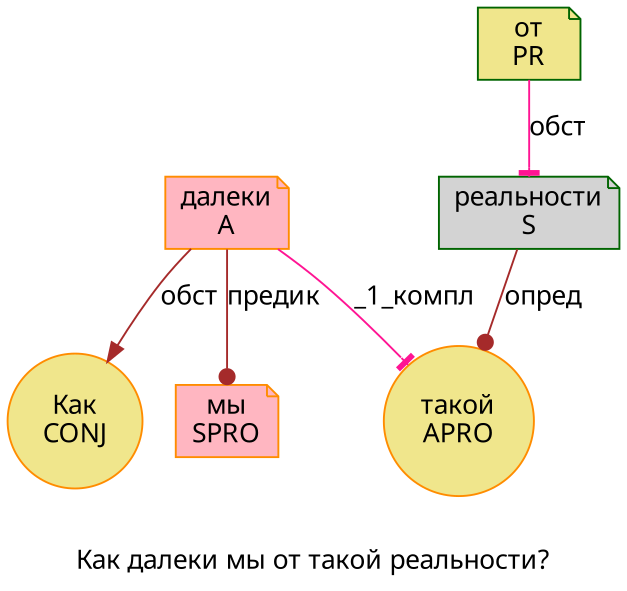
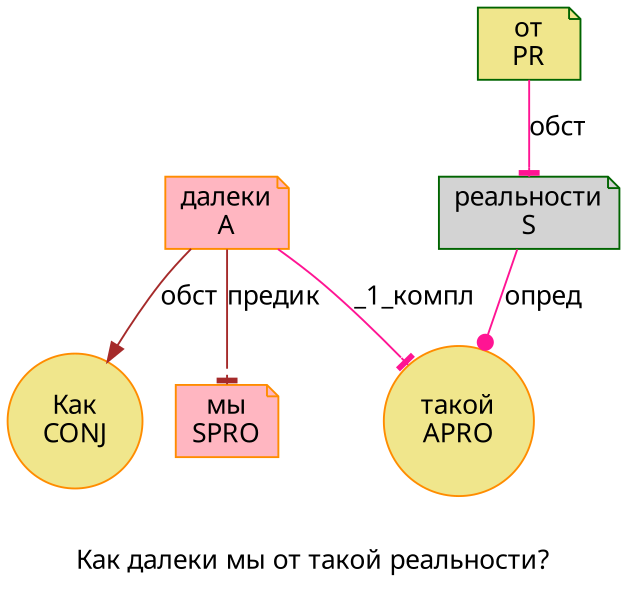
edge "реальности S" -> "такой APRO": color brown -> deeppink
edge "далеки A" -> "мы SPRO": arrowhead dot -> tee
